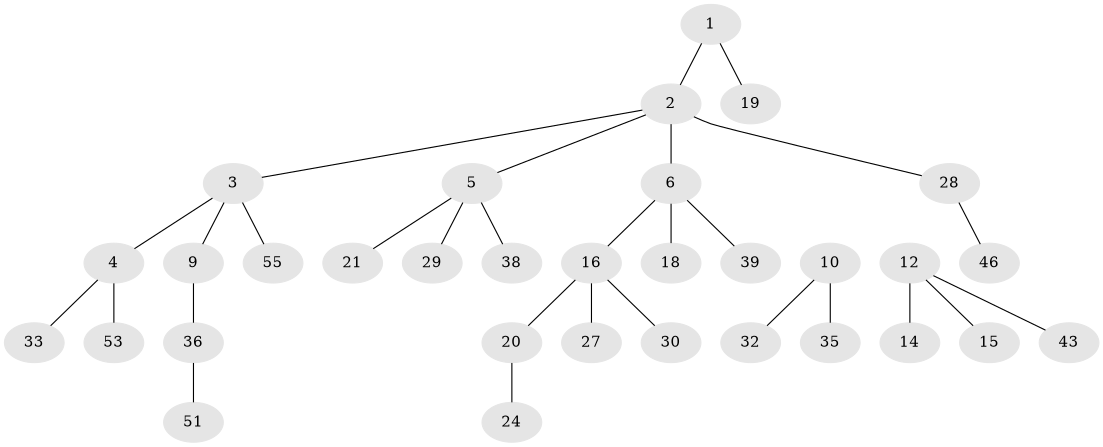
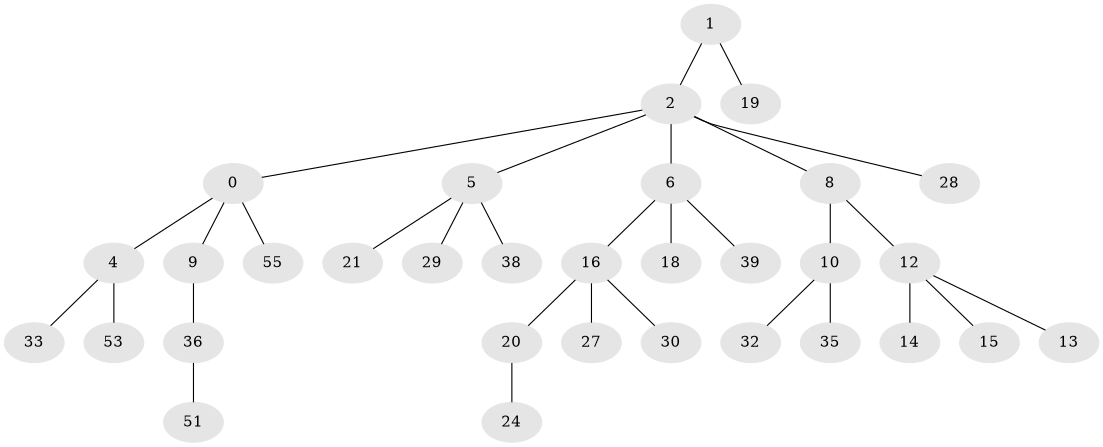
node "3": label "3" -> "0"
node "8": added
node "46": removed
node "43": label "43" -> "13"
